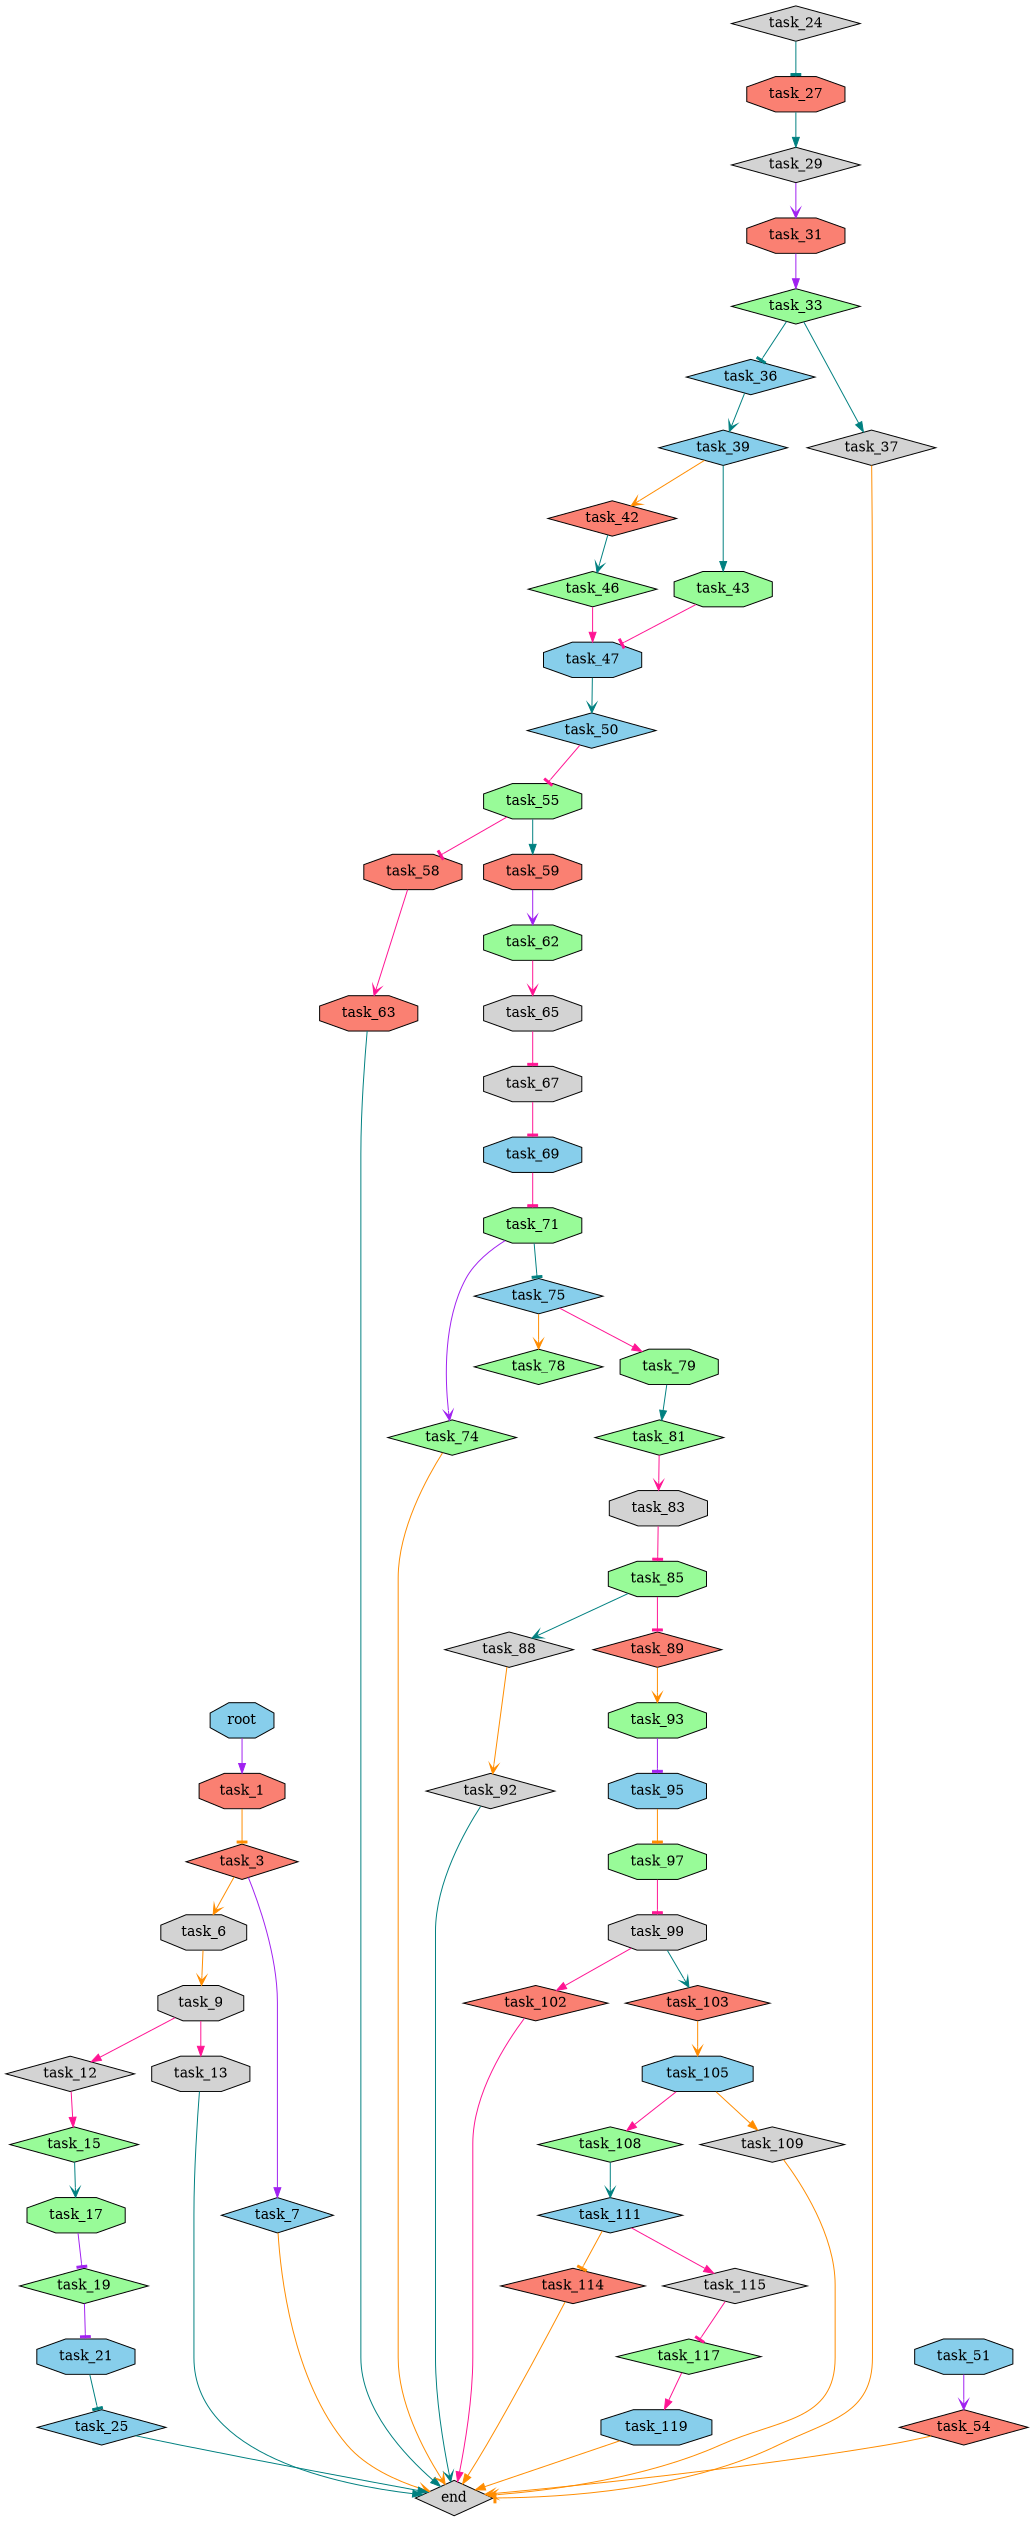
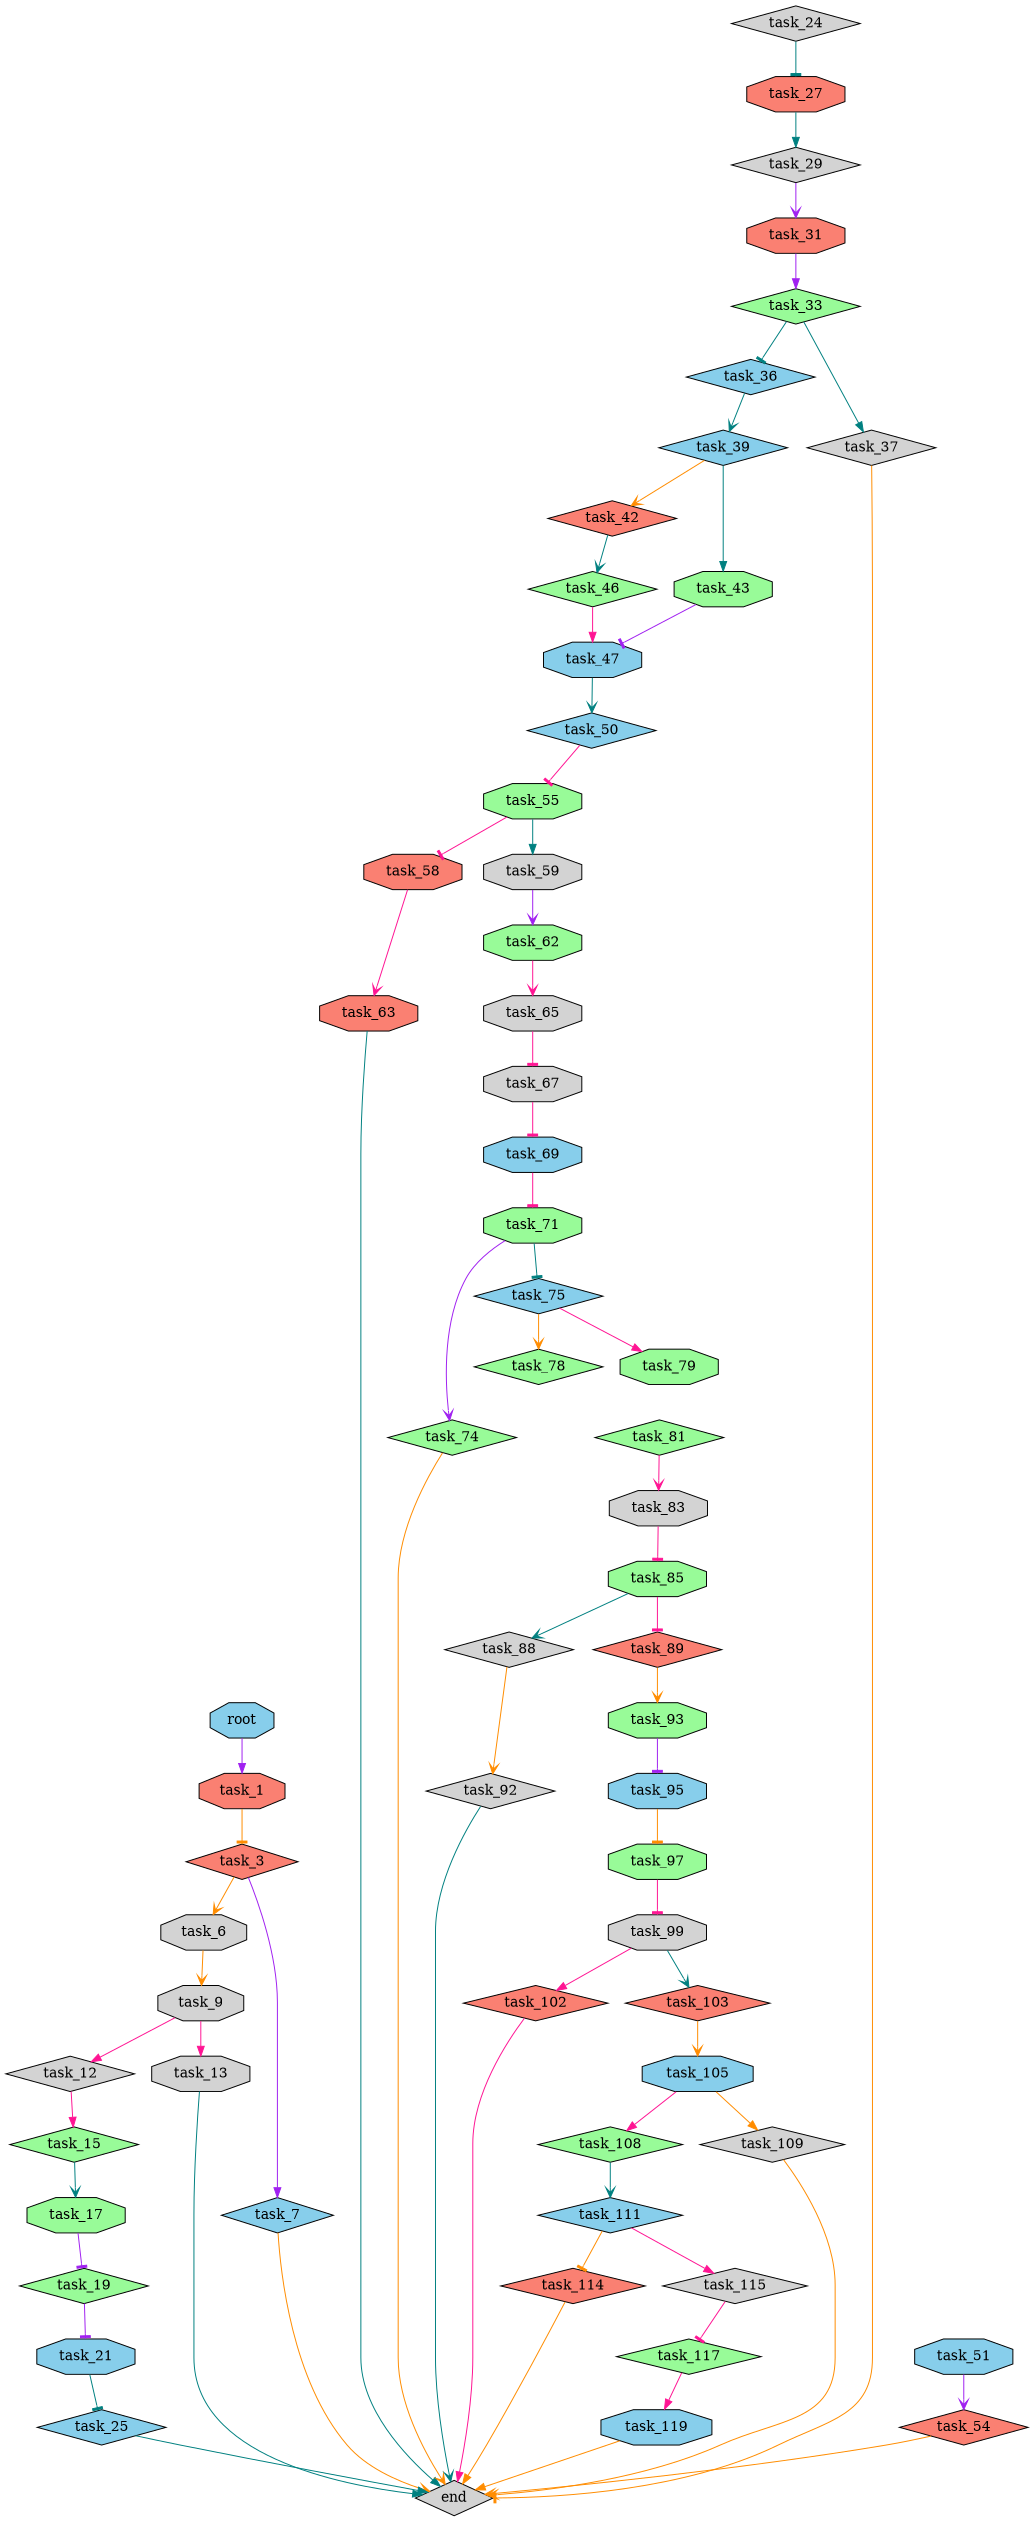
edge "task_43" -> "task_47": color deeppink -> purple
node "task_59": fillcolor salmon -> lightgrey
edge "task_79" -> "task_81": removed
